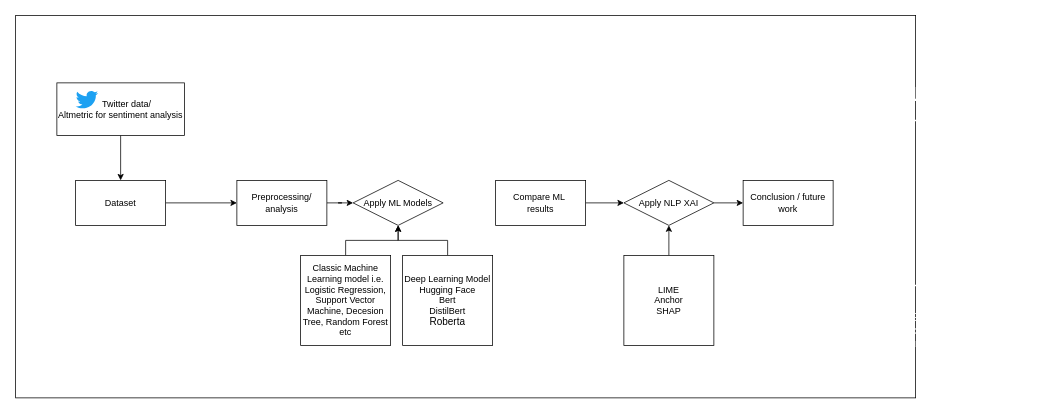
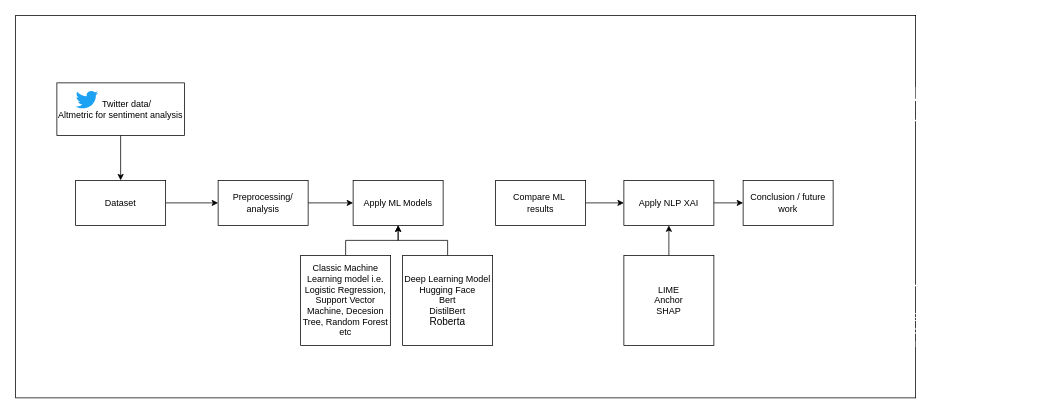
node "Preprocessing/ analysis": moved (282, 203) -> (263, 203)
node "Apply ML Models": shape diamond -> rectangle
node "Apply NLP XAI": shape diamond -> rectangle
